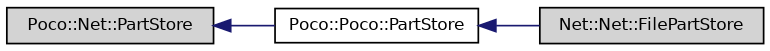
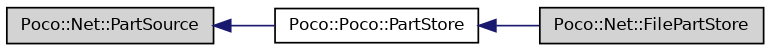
node "Poco::Net::PartStore": label "Poco::Net::PartStore" -> "Poco::Net::PartSource"
node "Net::Net::FilePartStore": label "Net::Net::FilePartStore" -> "Poco::Net::FilePartStore"
